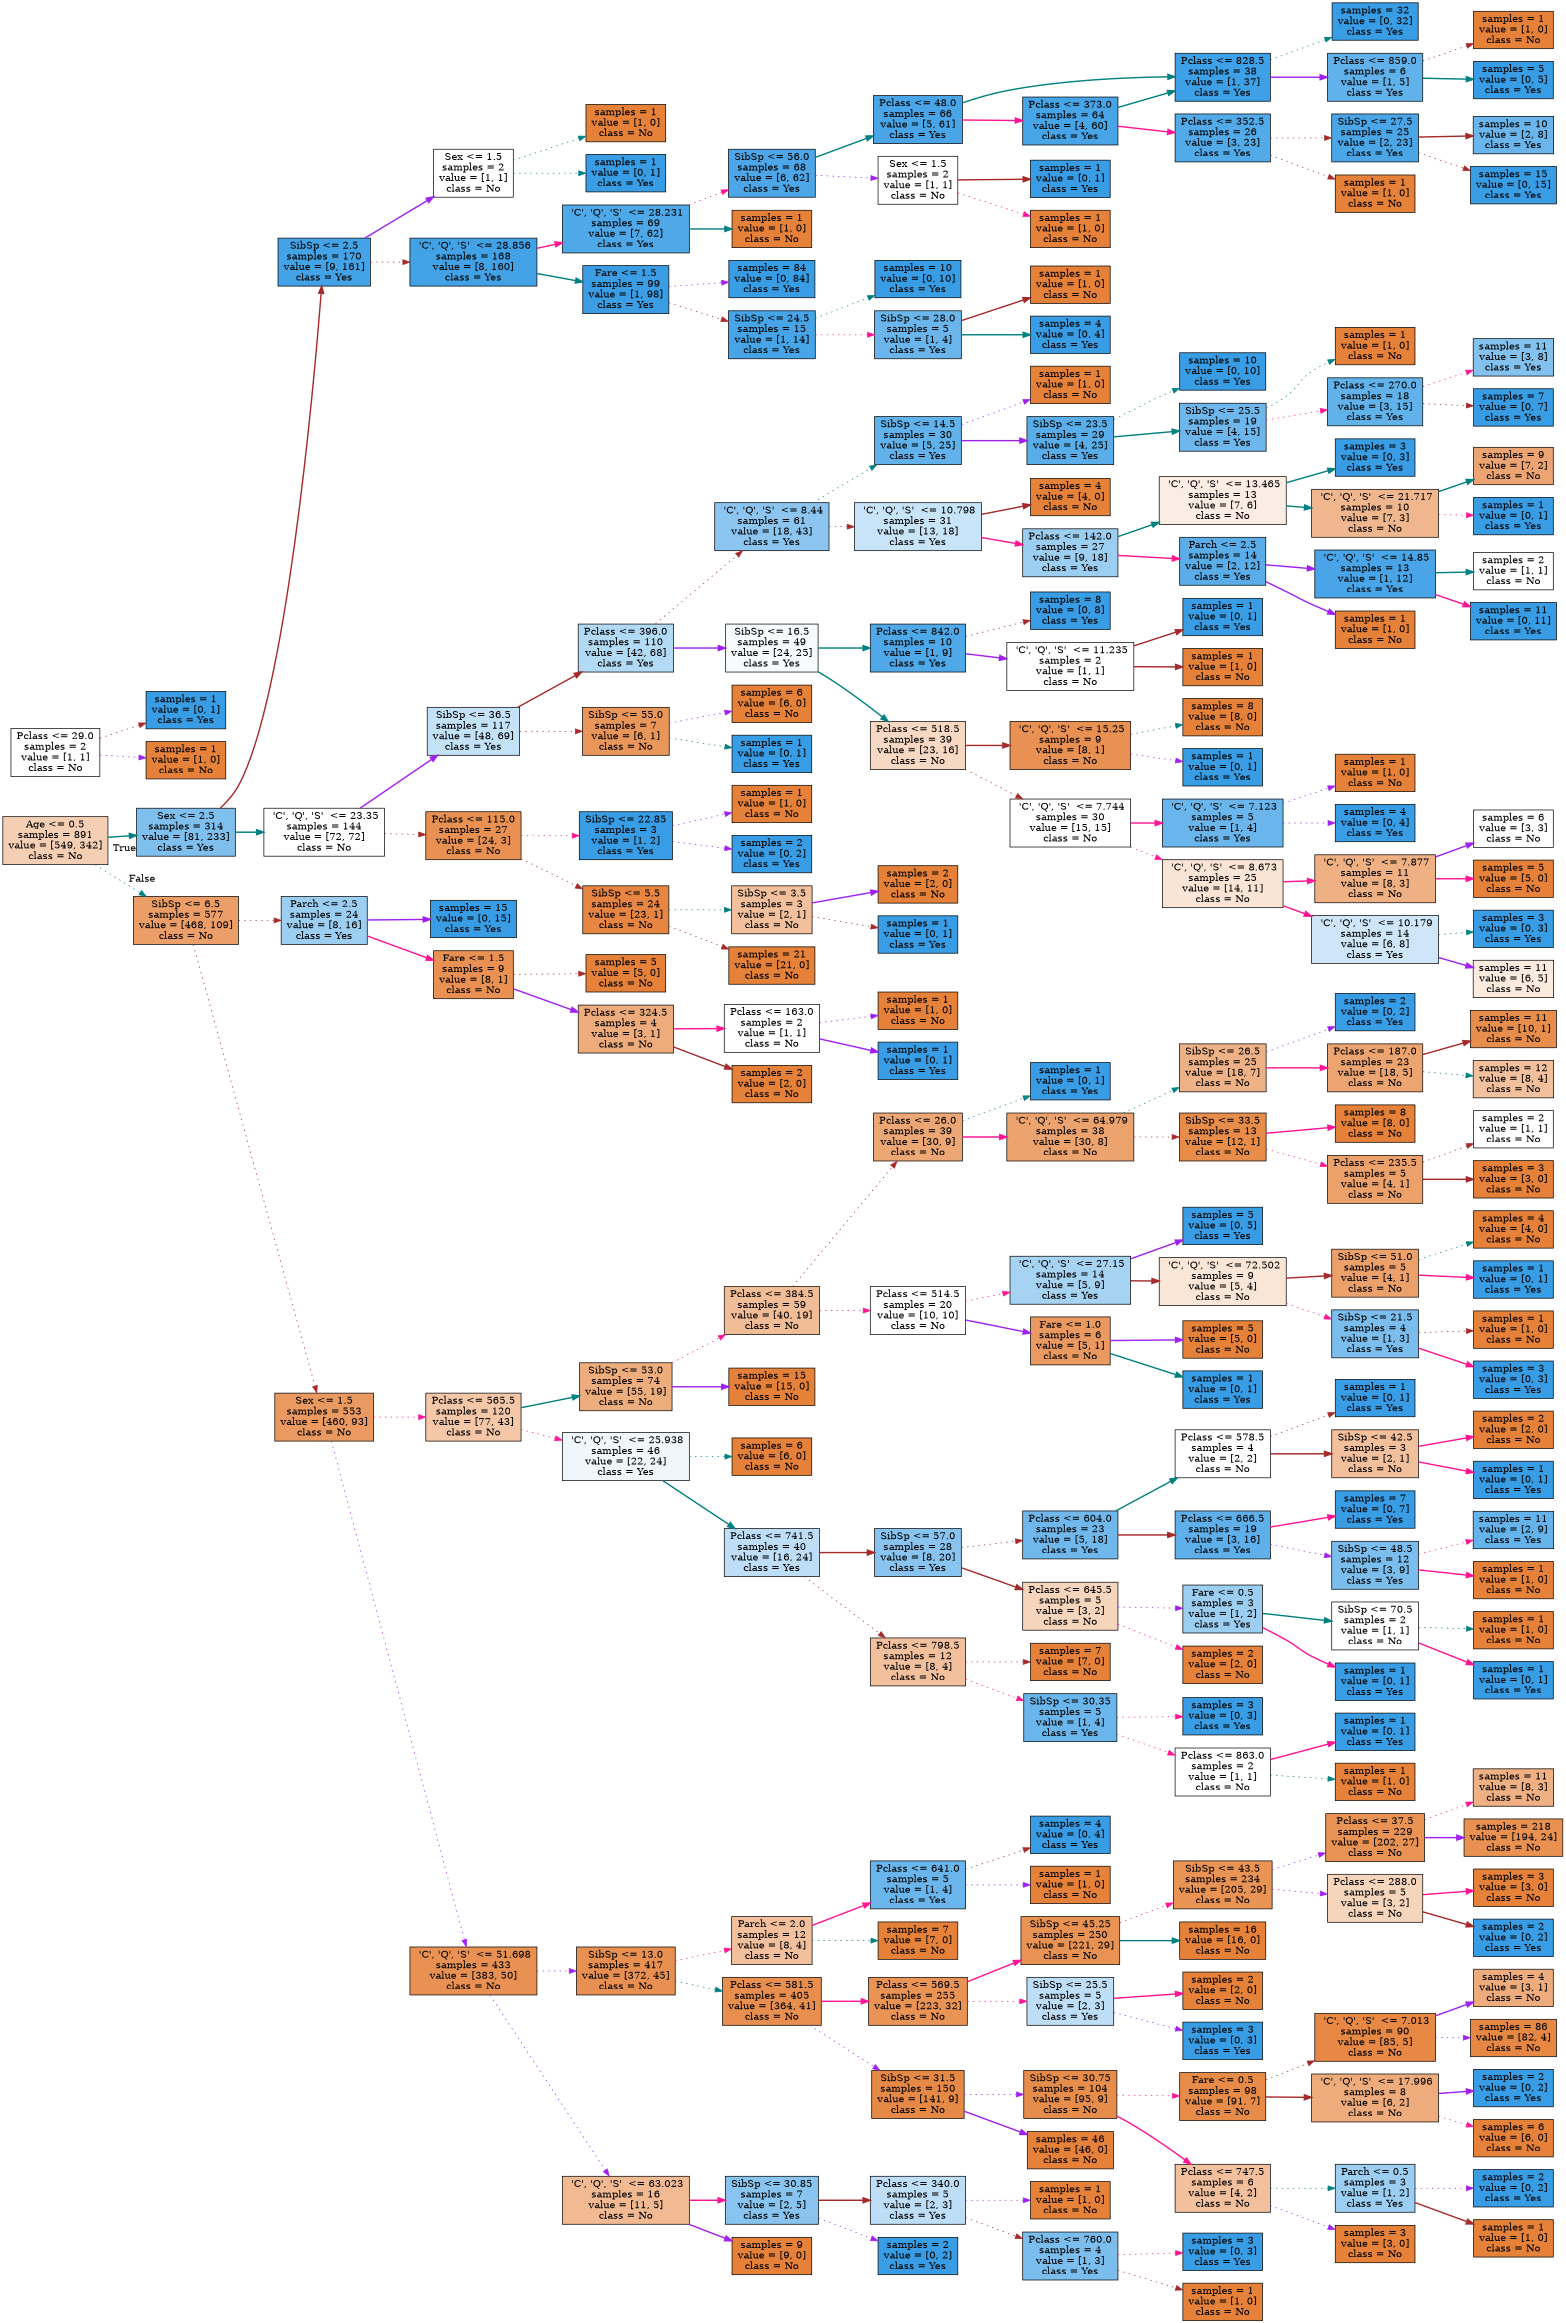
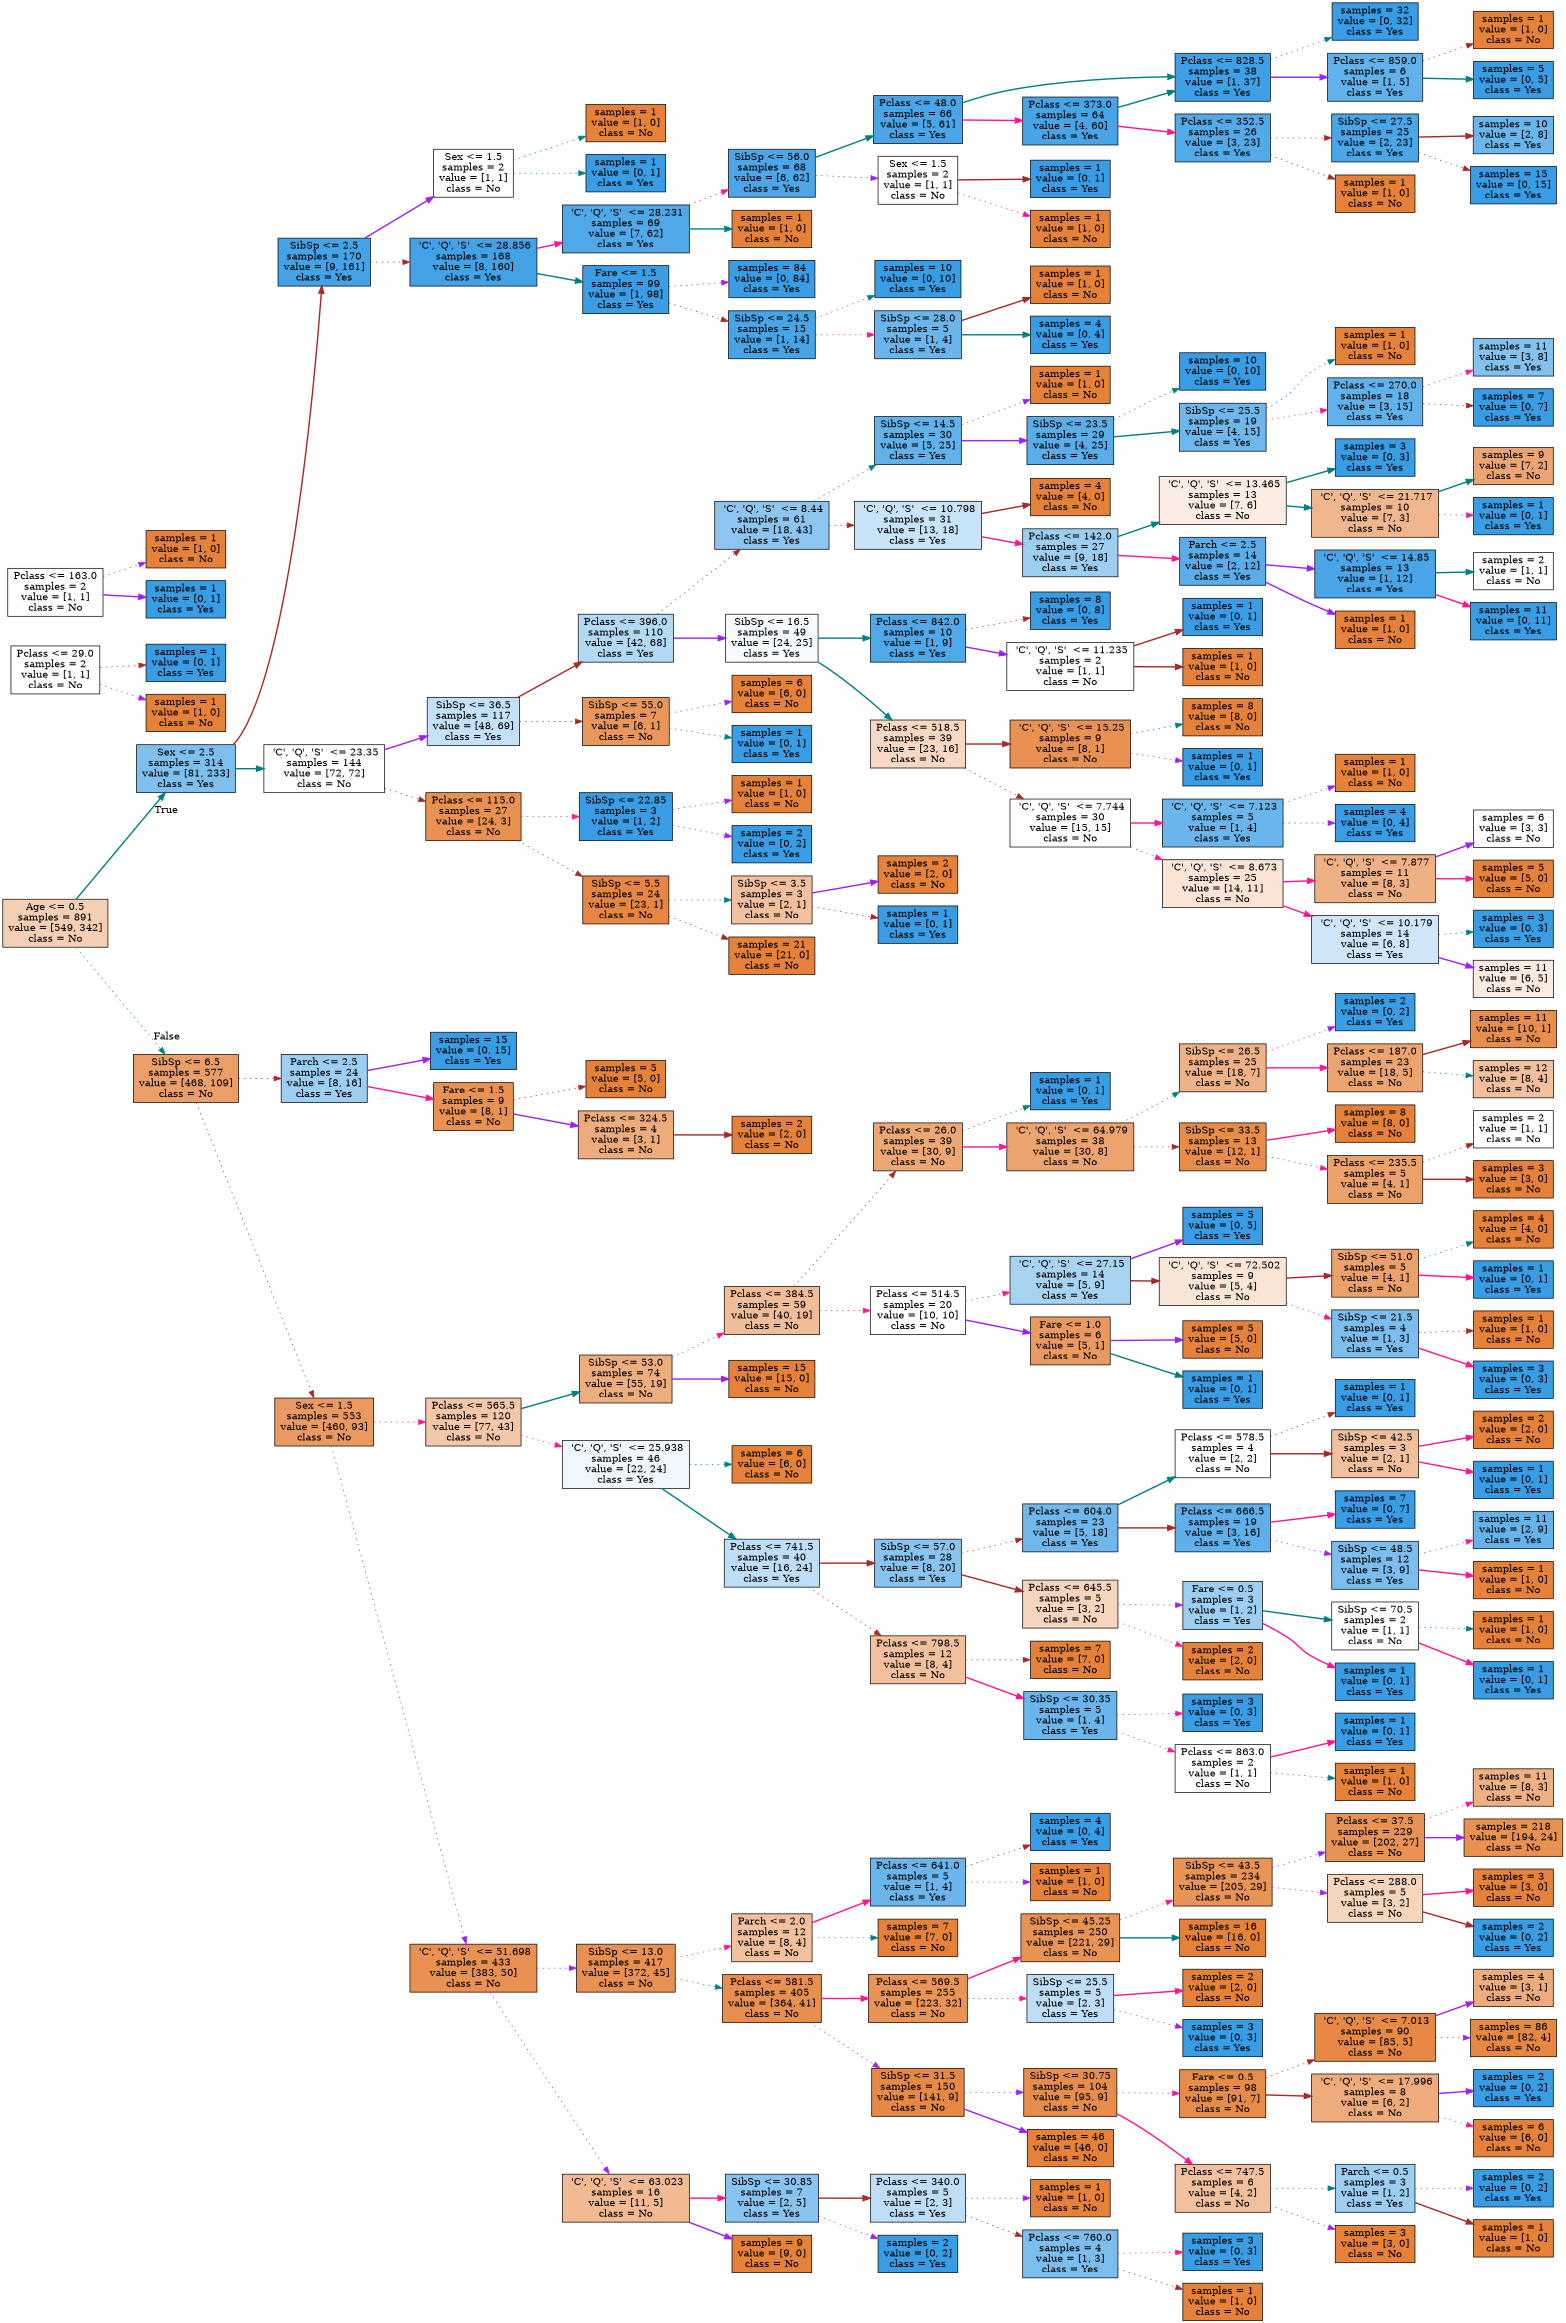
edge "Pclass <= 324.5 samples = 4 value = [3, 1] class = No" -> "Pclass <= 163.0 samples = 2 value = [1, 1] class = No": removed
edge "Pclass <= 798.5 samples = 12 value = [8, 4] class = No" -> "SibSp <= 30.35 samples = 5 value = [1, 4] class = Yes": style dotted -> bold
